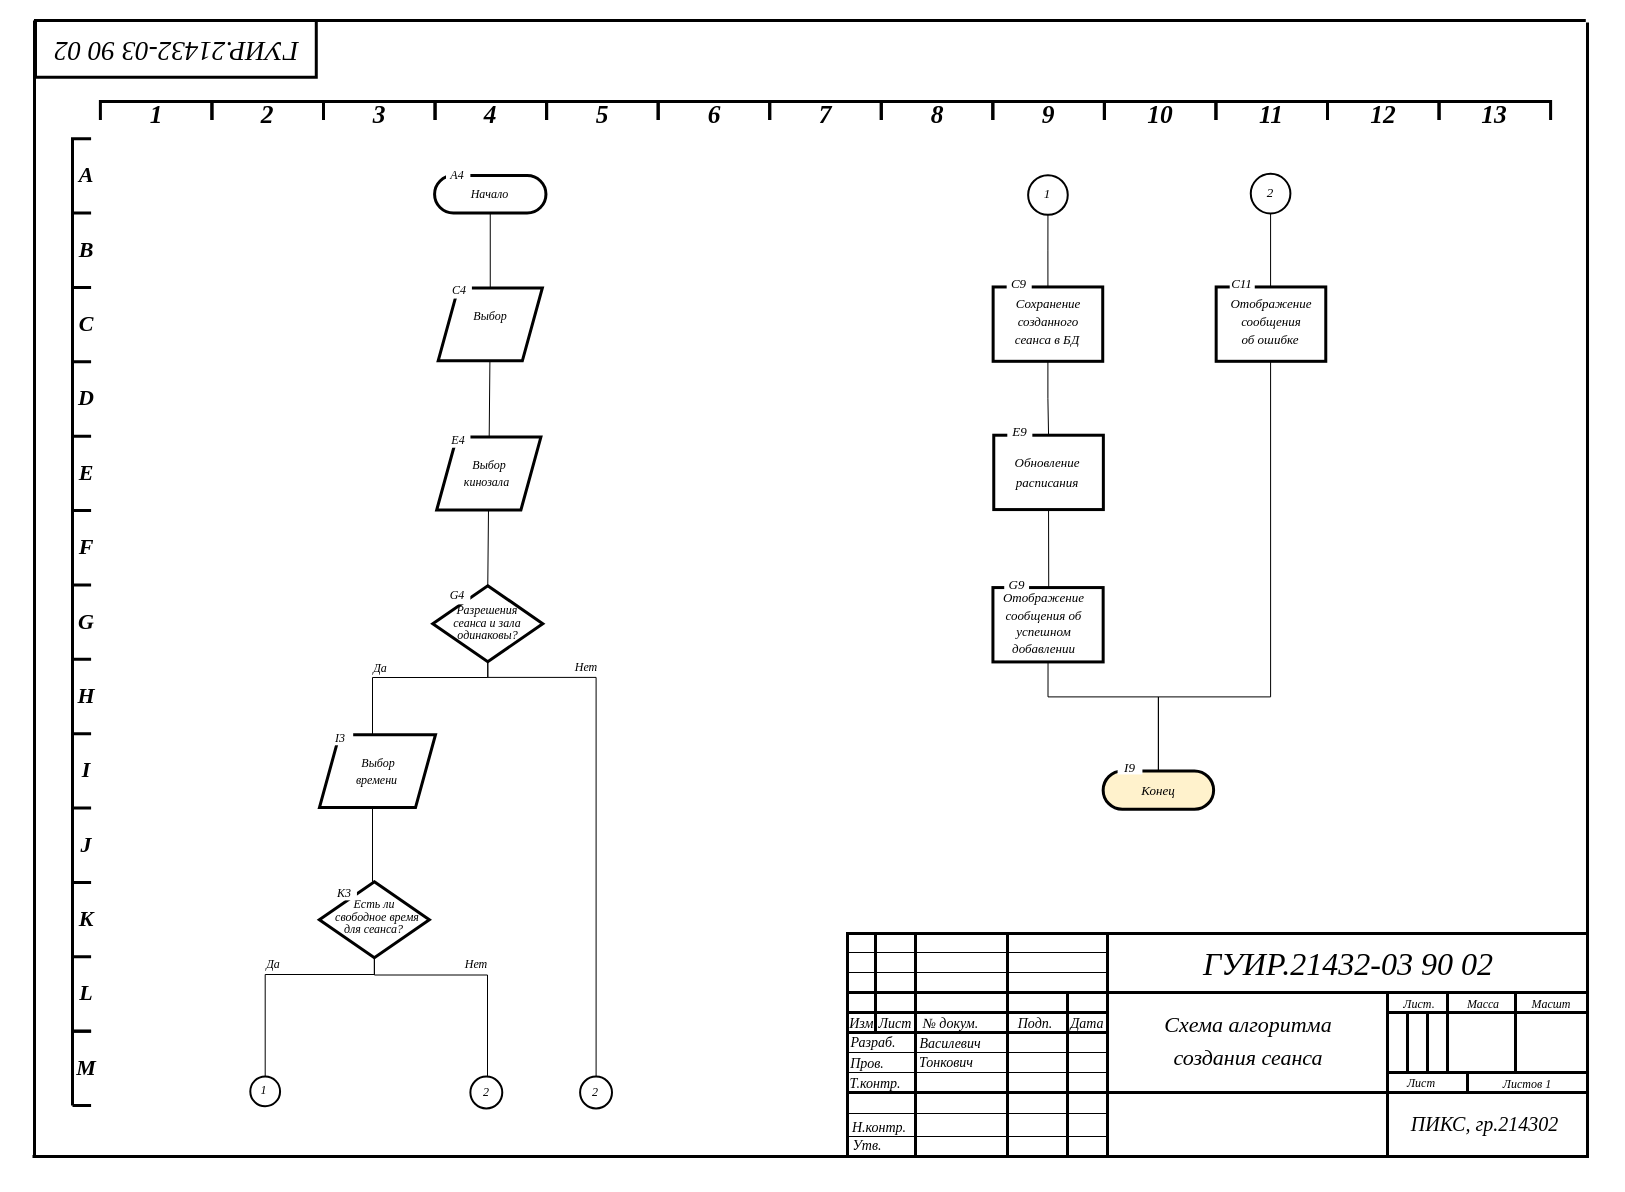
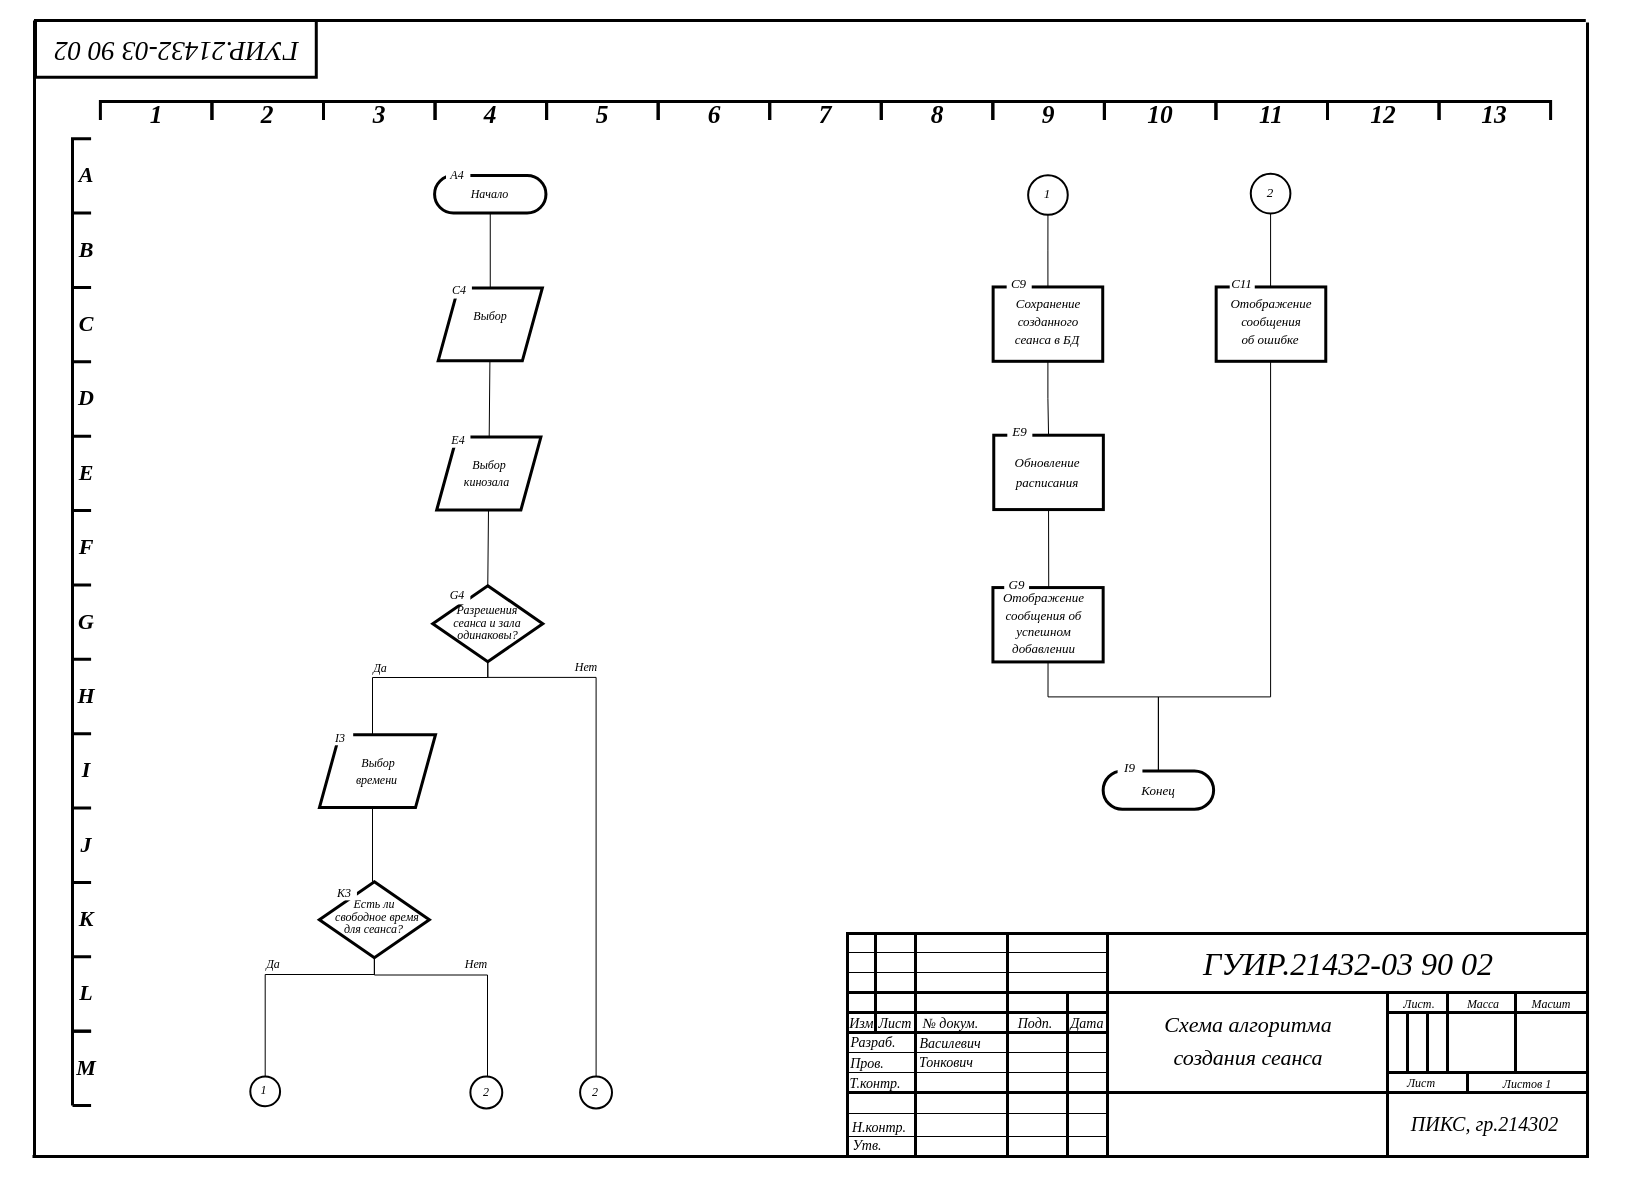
node "Конец": fillcolor #fff2cc -> #ffffff
